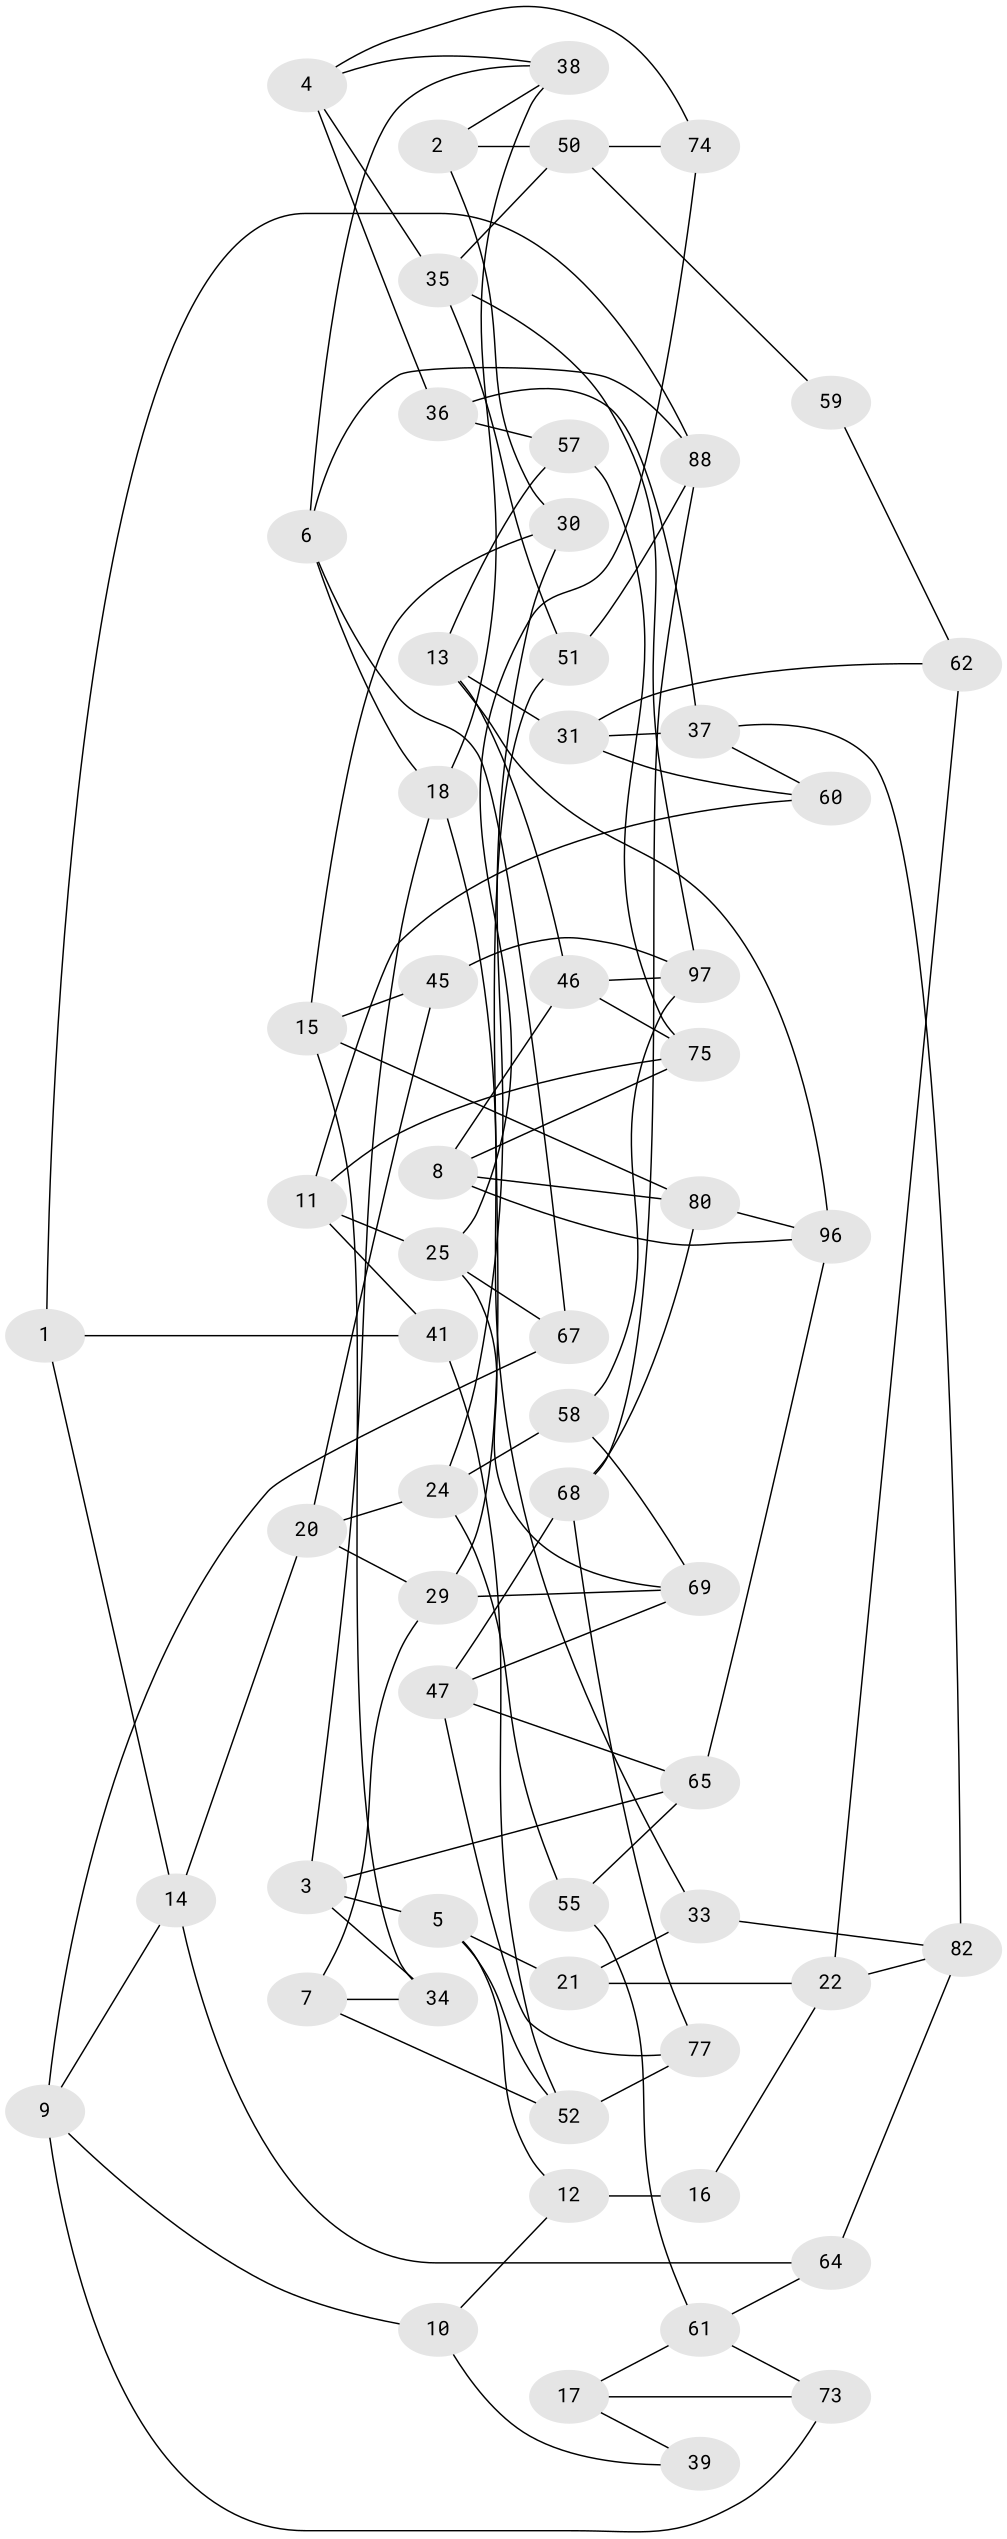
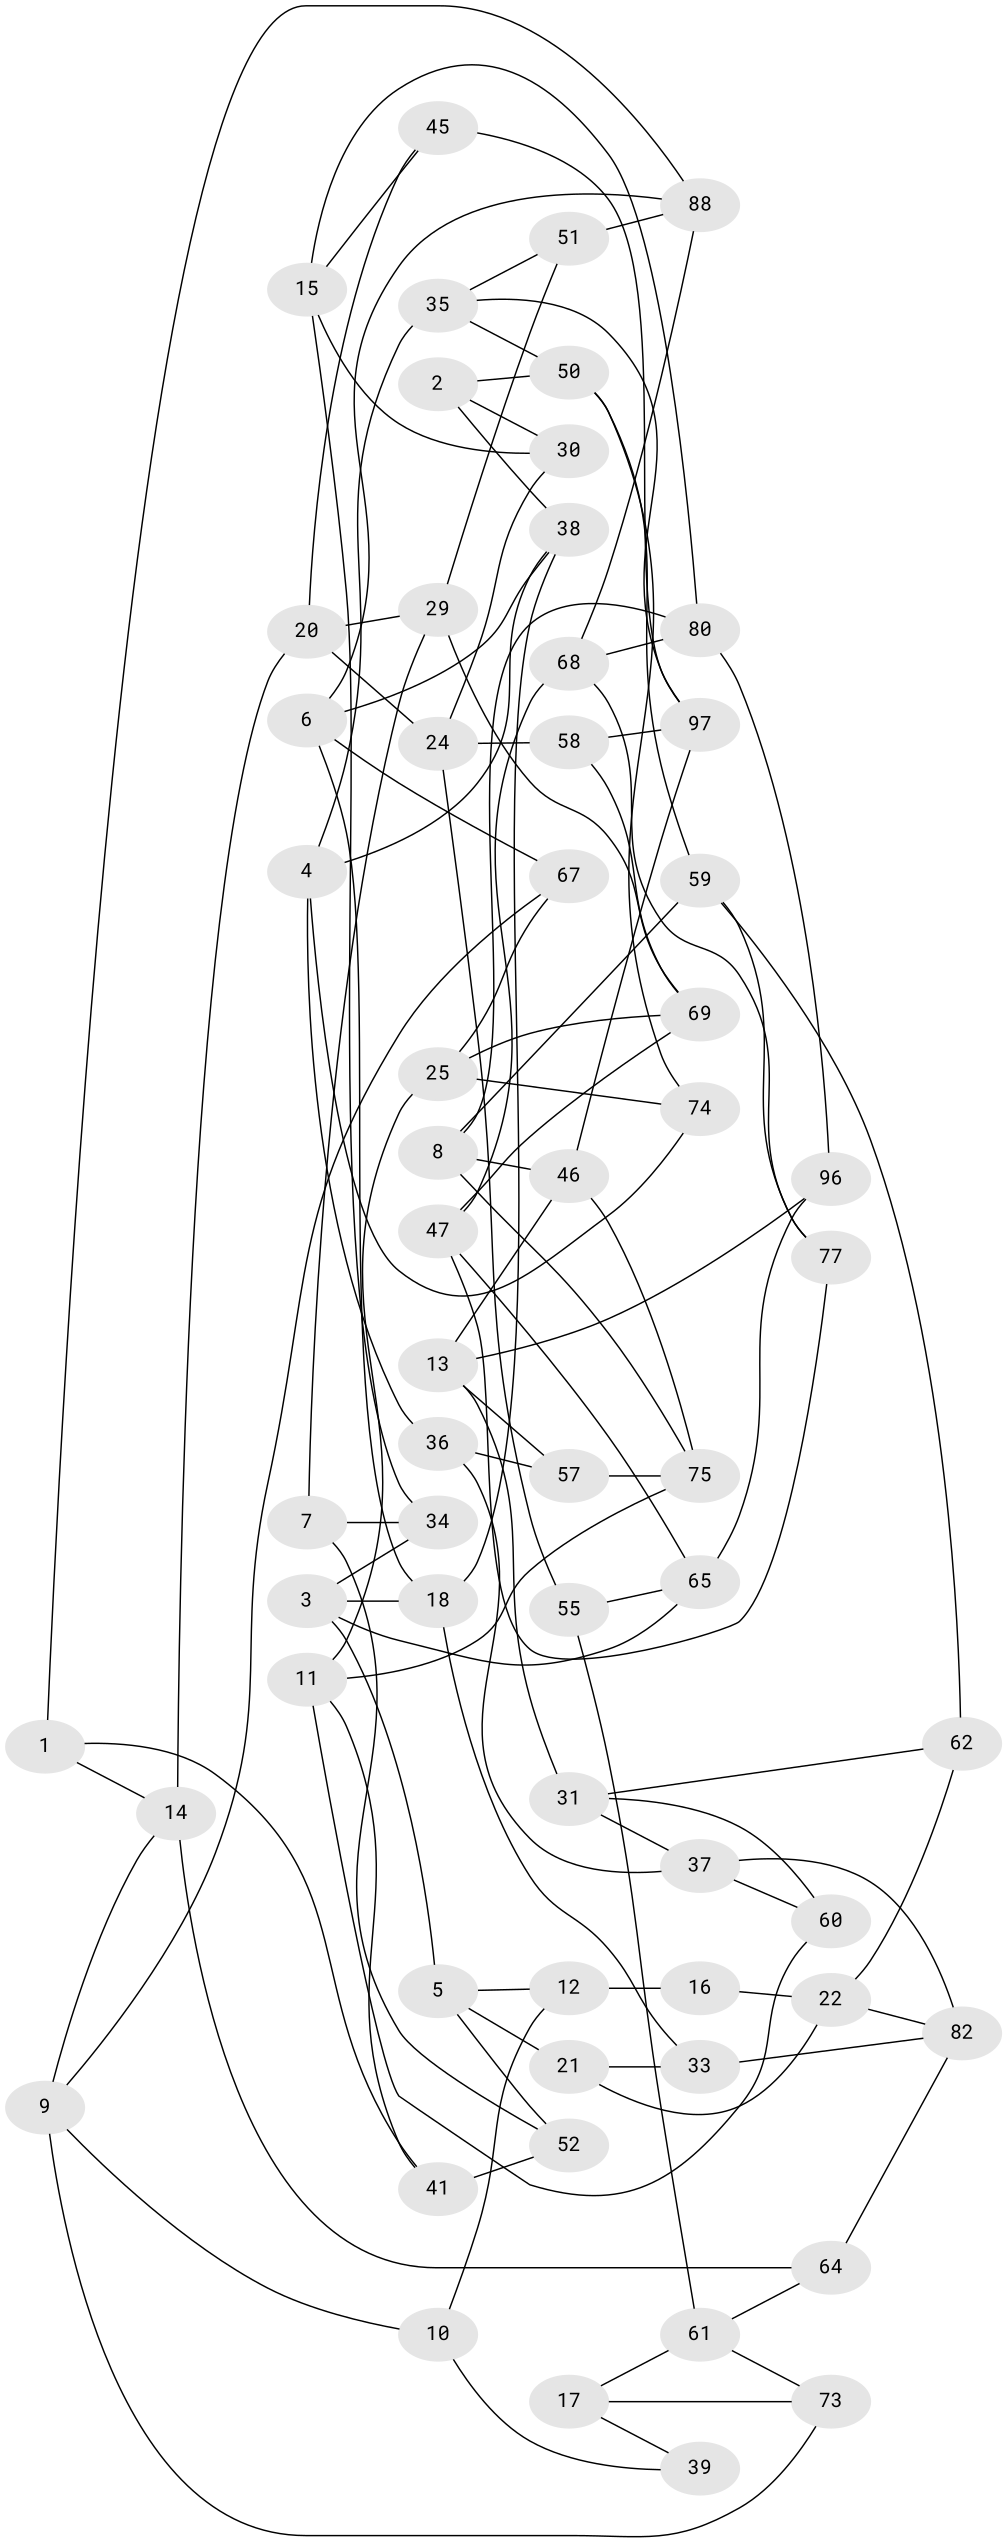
edge "8" -- "96": now "8" -- "59"
edge "77" -- "52": now "77" -- "59"
